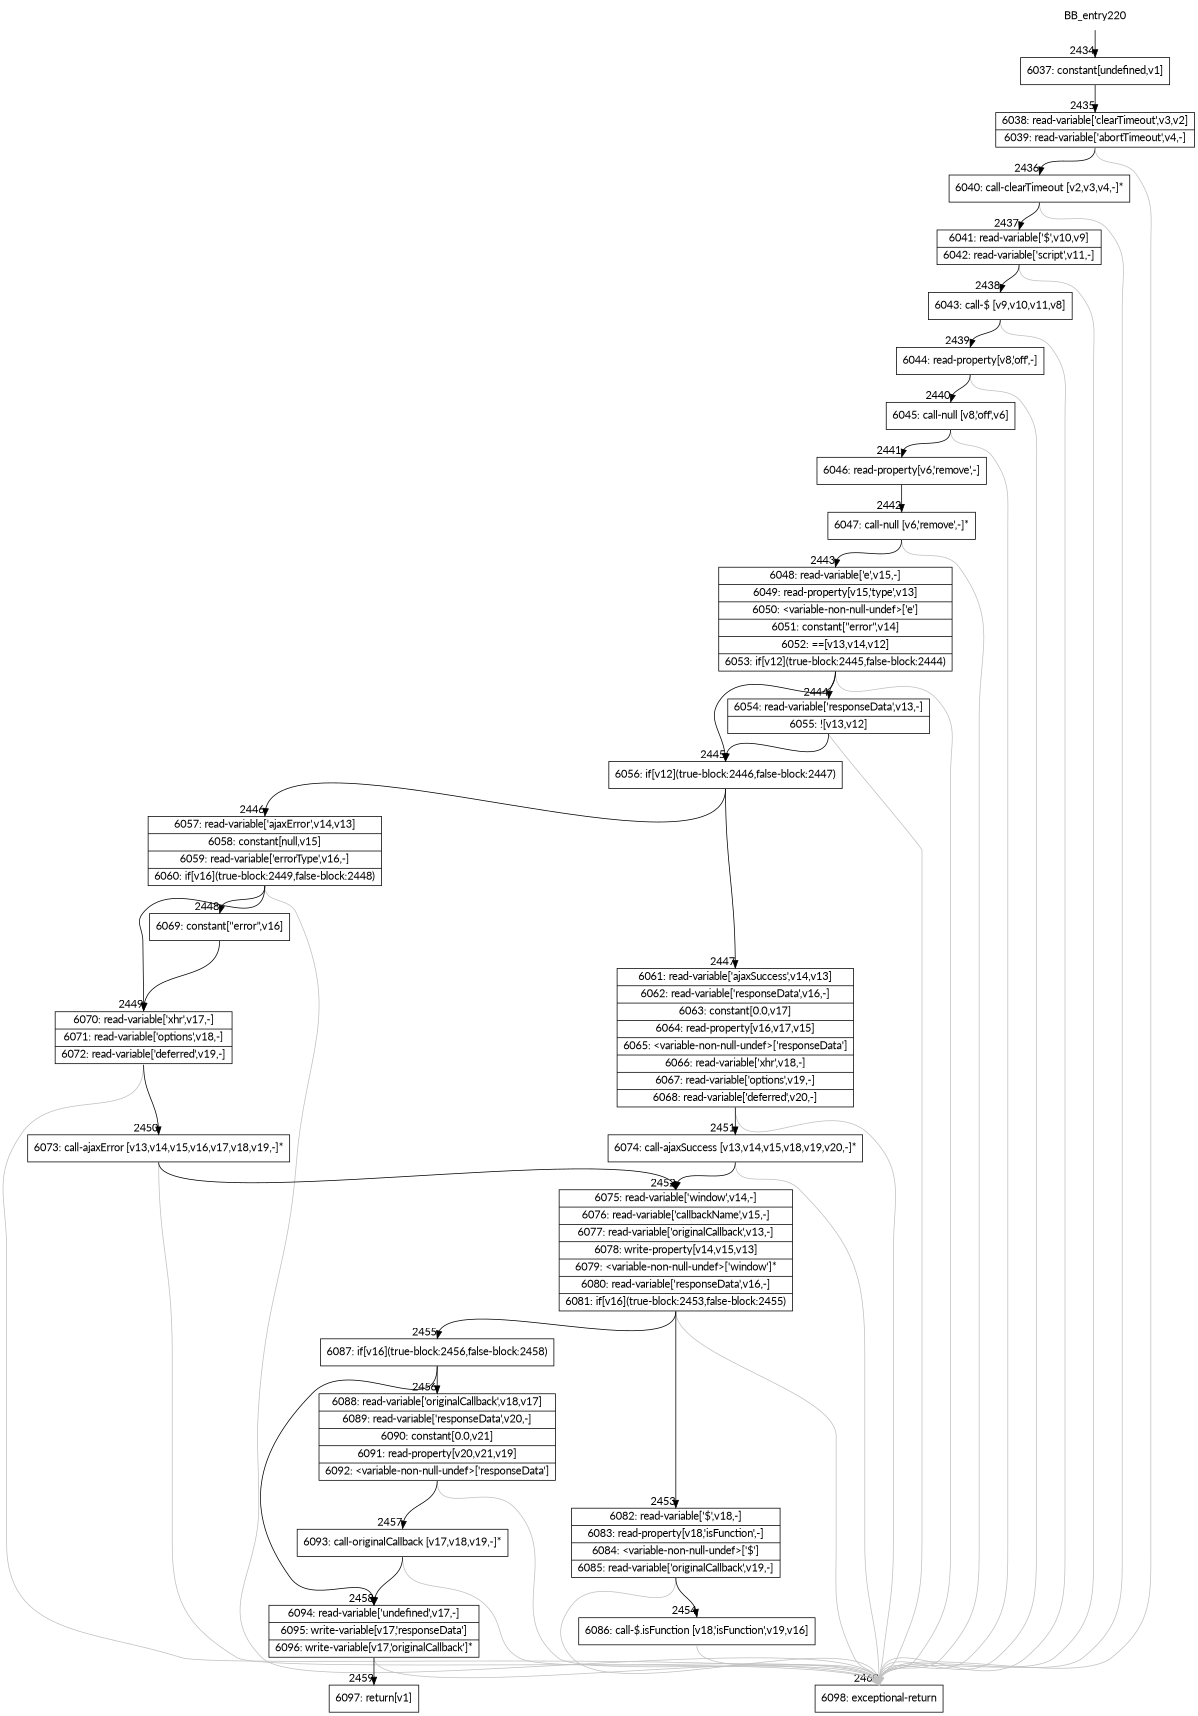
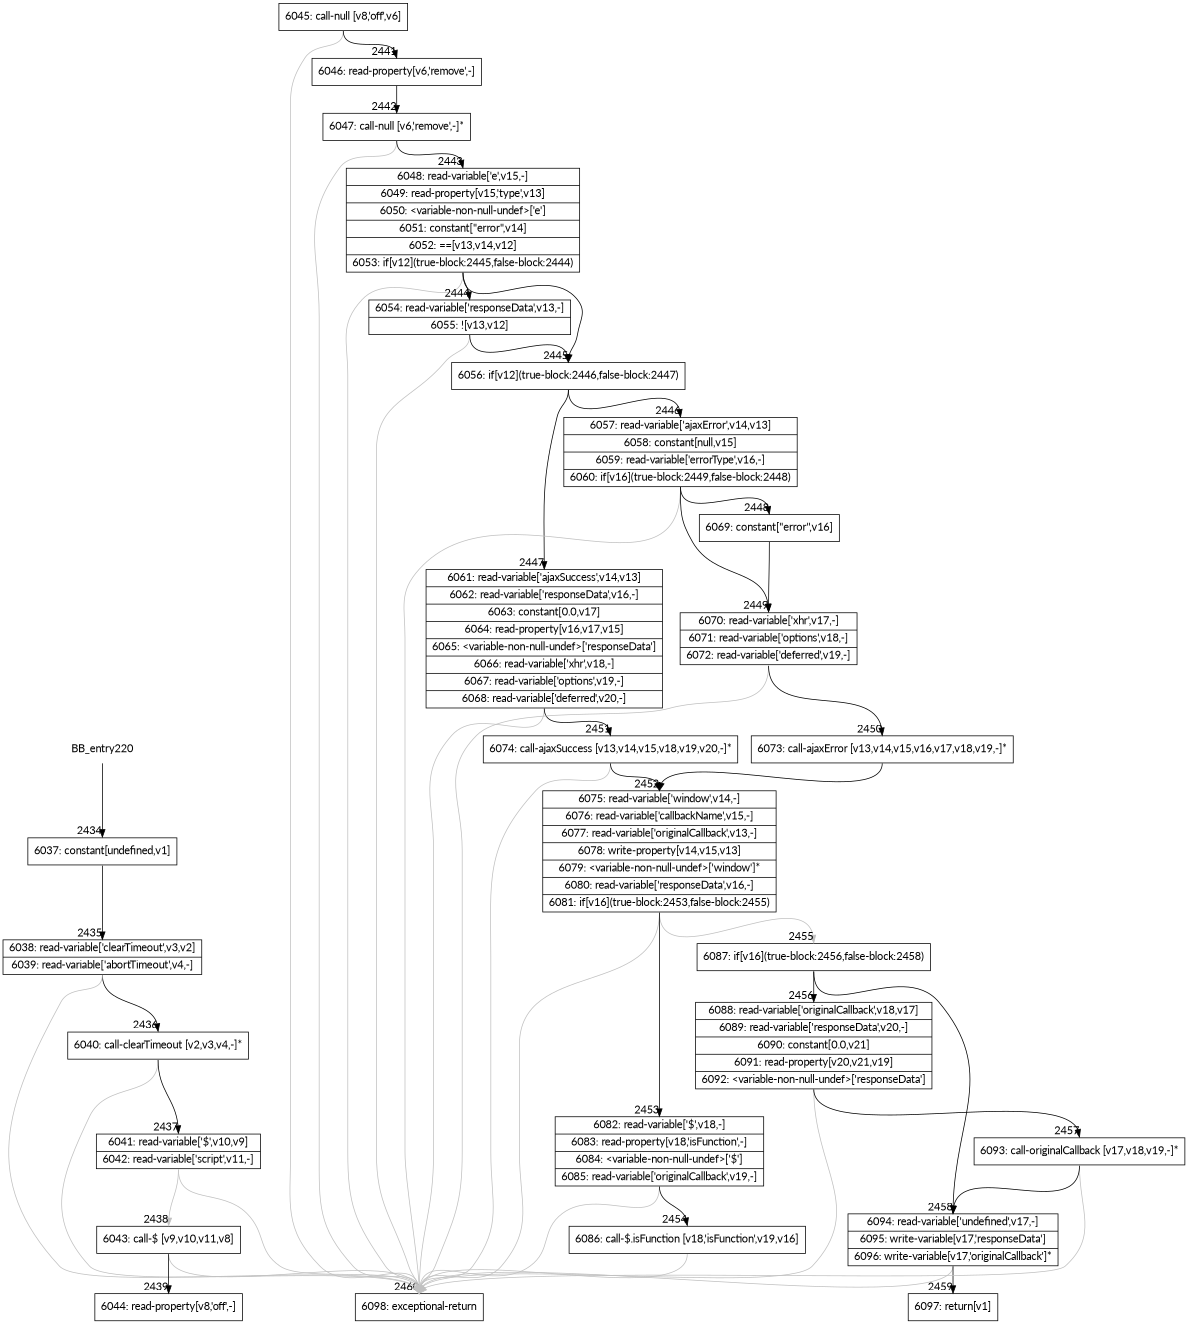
edge "6041: read-variable['$',v10,v9]" -> "6043: call-$ [v9,v10,v11,v8]": color black -> gray
edge "6044: read-property[v8,'off',-]" -> "6045: call-null [v8,'off',v6]": removed
edge "6044: read-property[v8,'off',-]" -> "6098: exceptional-return": removed
edge "6075: read-variable['window',v14,-]" -> "6087: if[v16](true-block:2456,false-block:2458)": color black -> gray
edge "6073: call-ajaxError [v13,v14,v15,v16,v17,v18,v19,-]*" -> "6098: exceptional-return": removed
